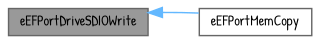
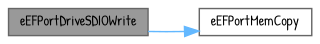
edge "eEFPortMemCopy" -> "eEFPortDriveSDIOWrite": reversed
